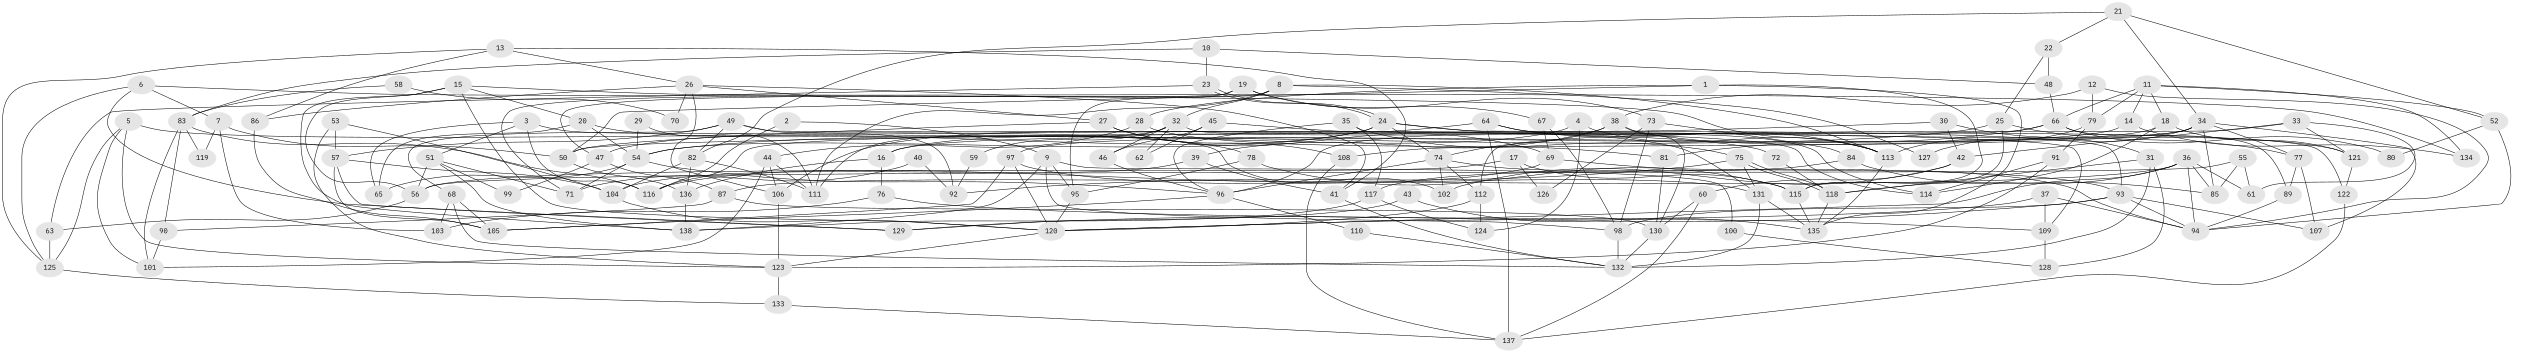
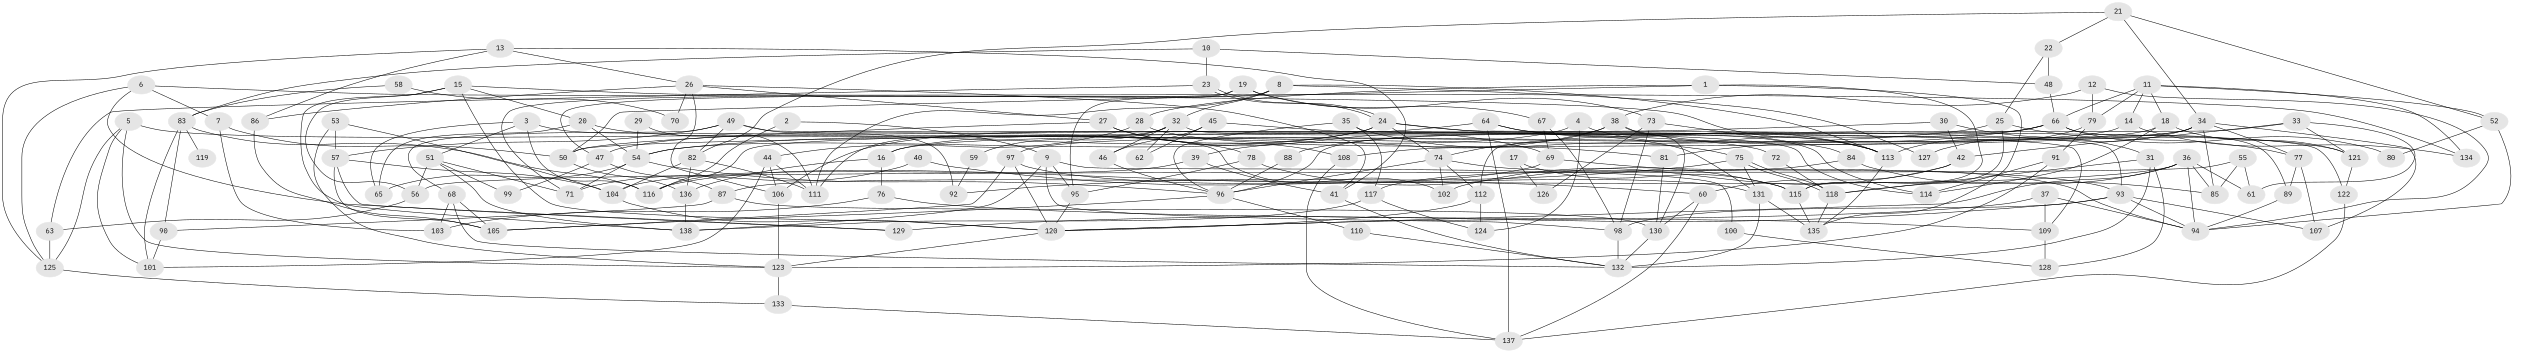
edge "7" -- "119": removed
node "88": added
edge "17" -- "56": removed
edge "40" -- "92": now "40" -- "60"
node "43": removed
